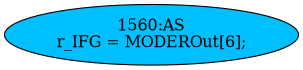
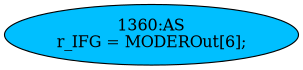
node "1560:AS r_IFG = MODEROut[6];": label "1560:AS r_IFG = MODEROut[6];" -> "1360:AS r_IFG = MODEROut[6];"
